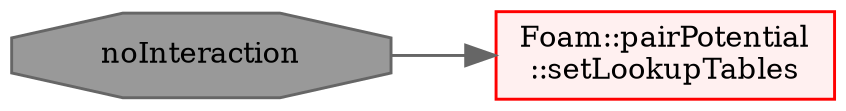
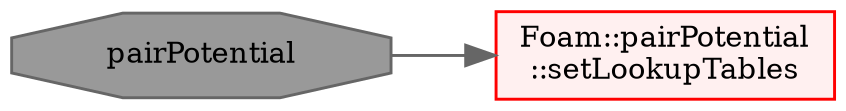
node "noInteraction": label "noInteraction" -> "pairPotential"
